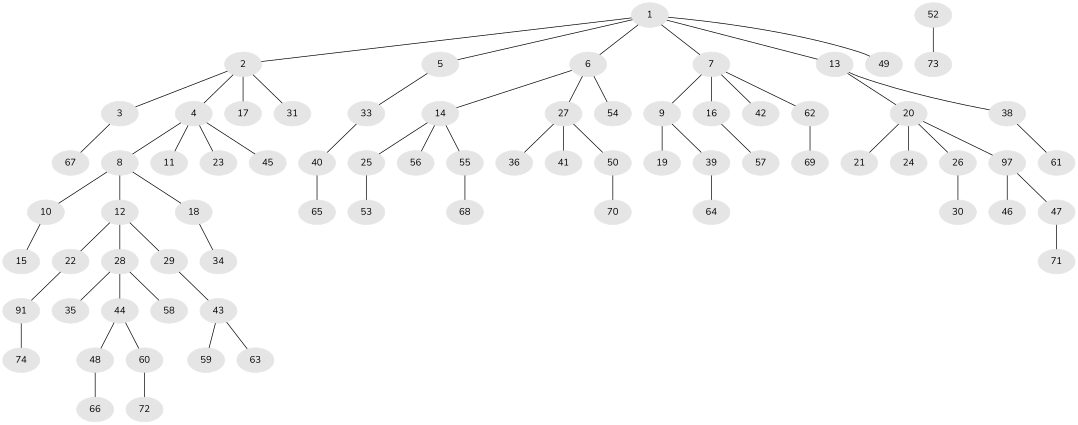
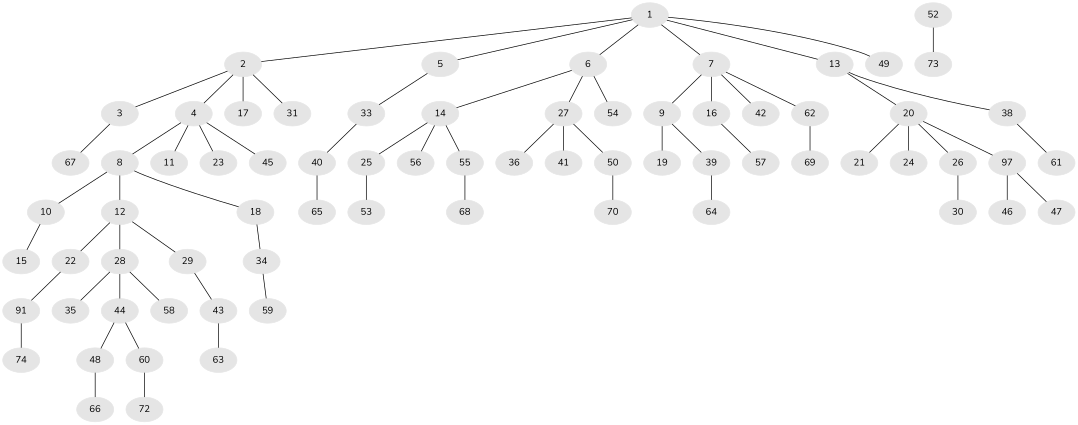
node "71": removed
edge "43" -- "59": now "34" -- "59"
